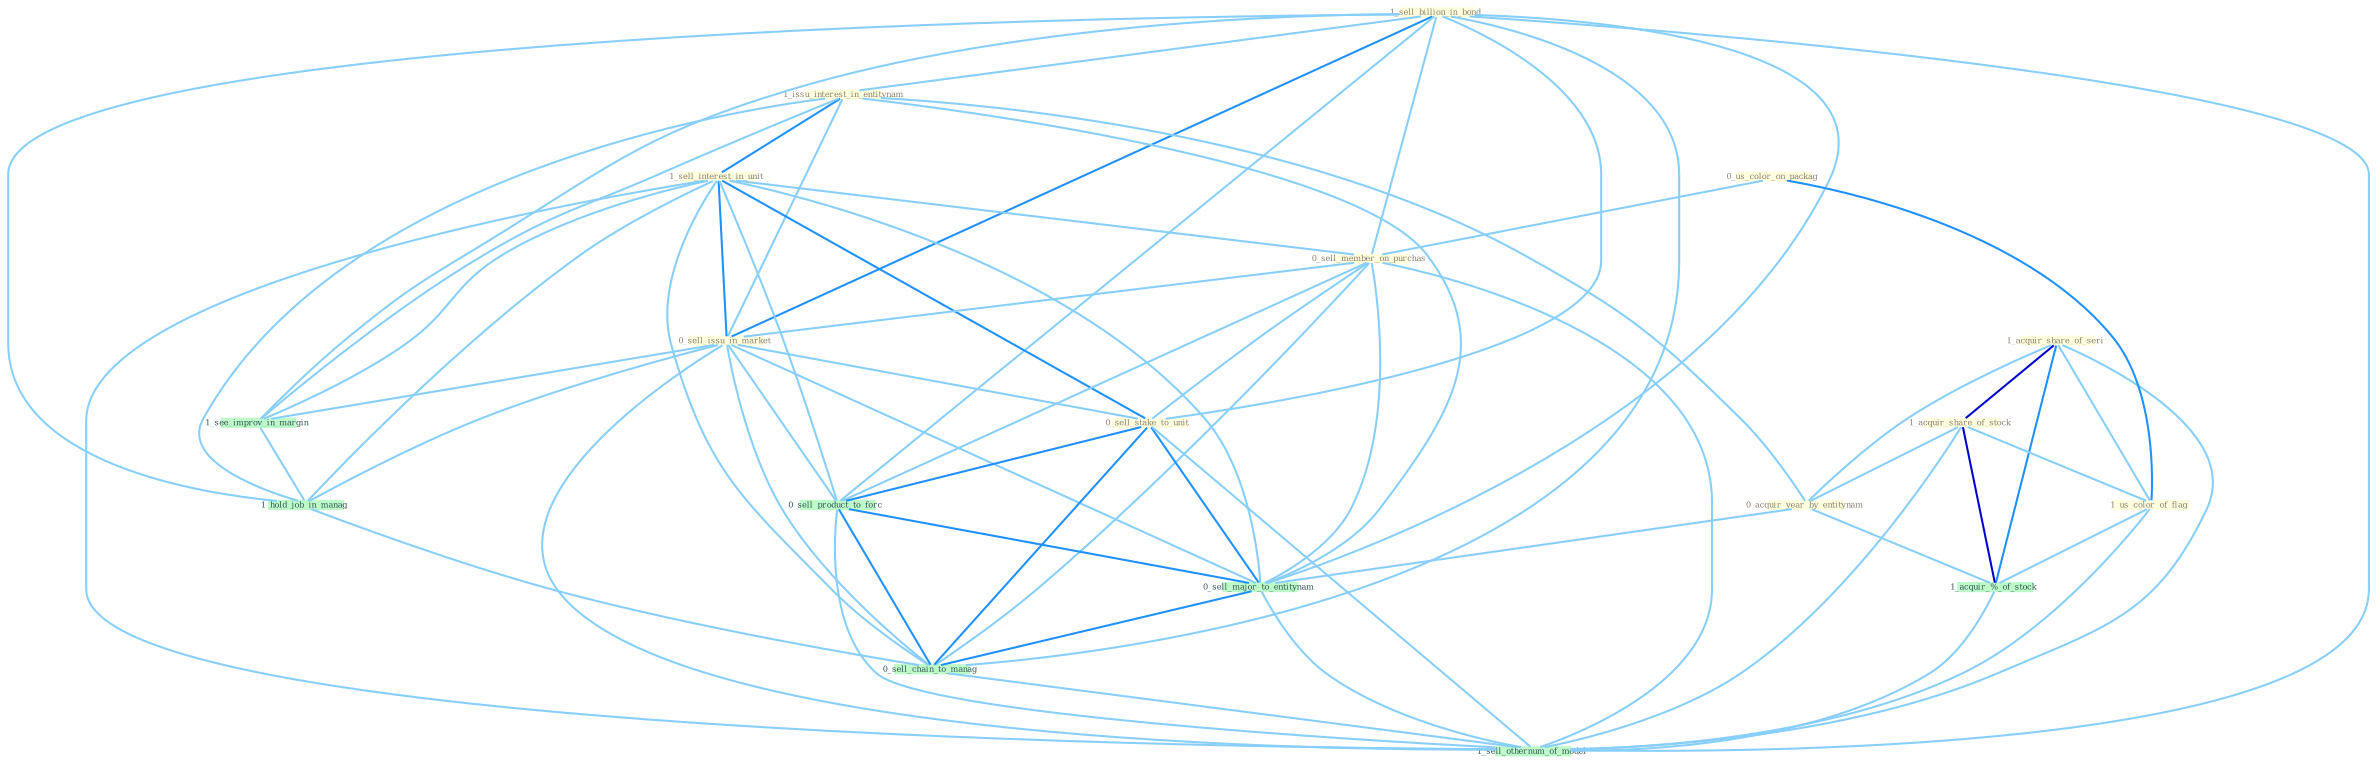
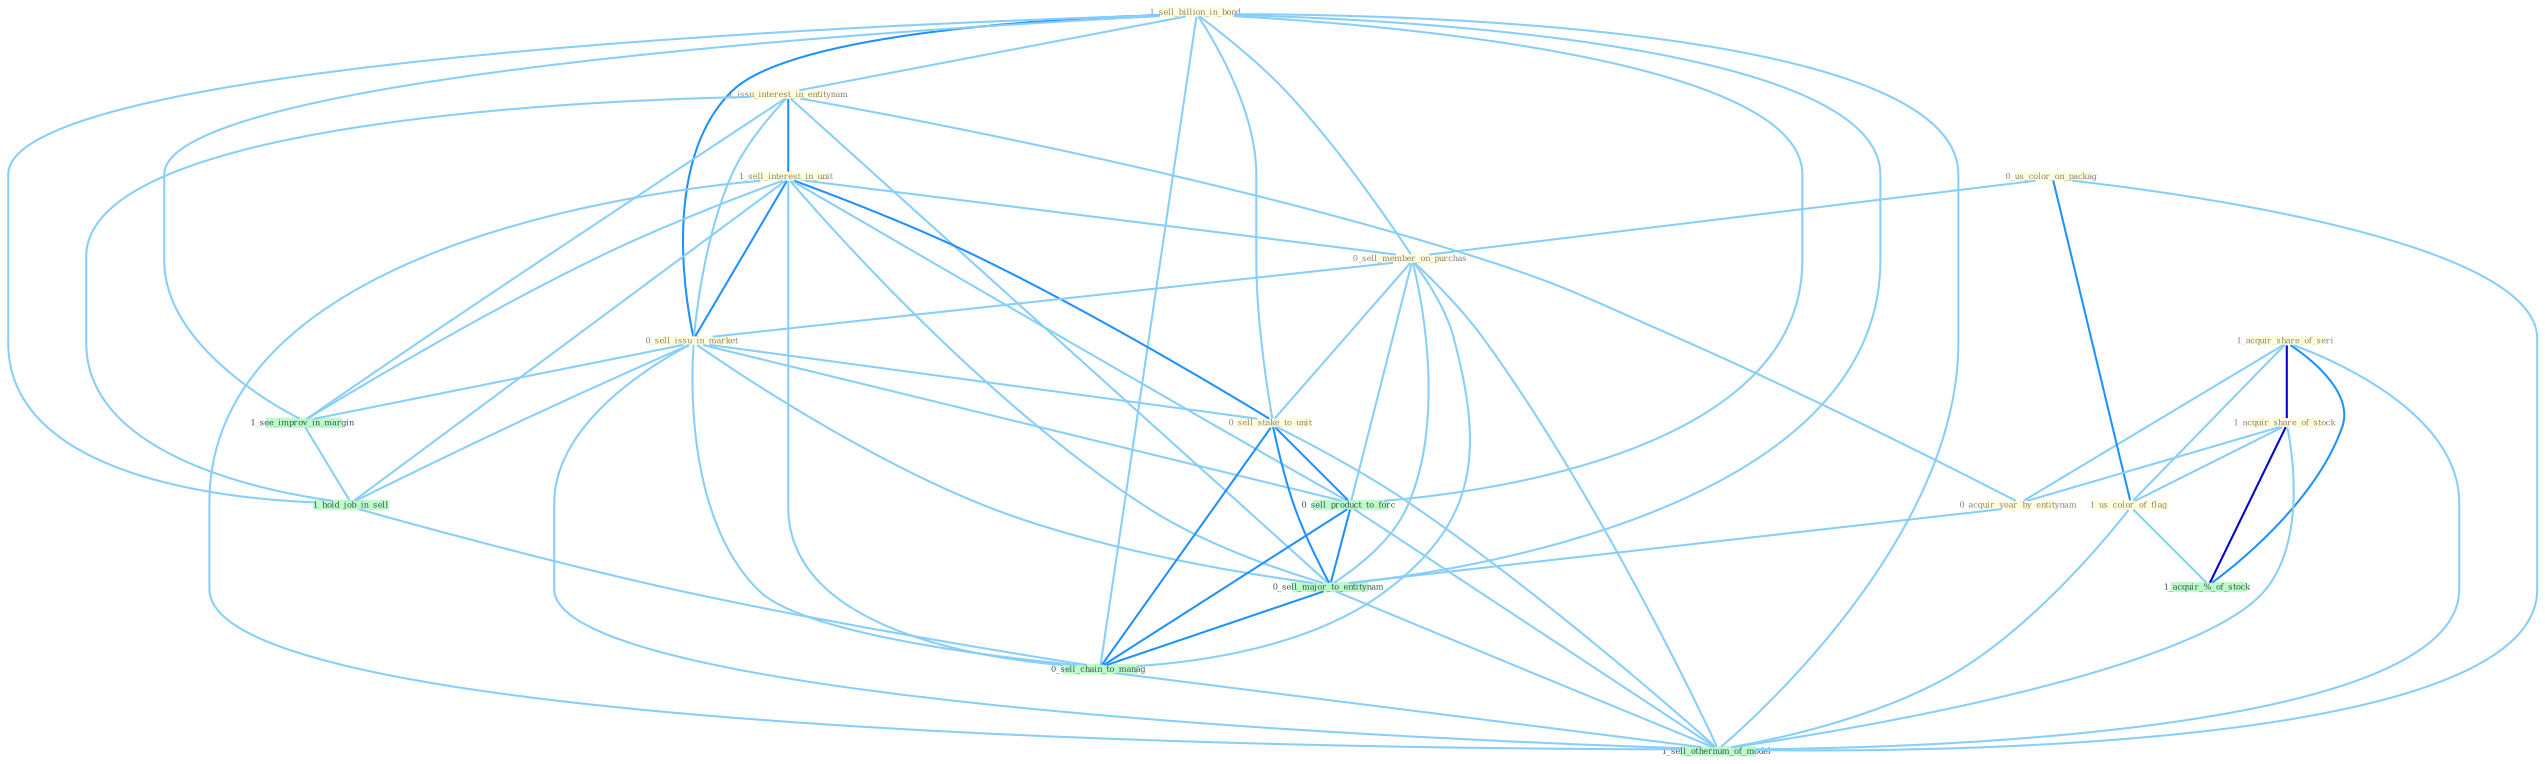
node "1_hold_job_in_manag": label "1_hold_job_in_manag" -> "1_hold_job_in_sell"
edge "0_acquir_year_by_entitynam" -- "1_acquir_%_of_stock": removed
edge "1_acquir_%_of_stock" -- "1_sell_othernum_of_model": now "0_us_color_on_packag" -- "1_sell_othernum_of_model"
